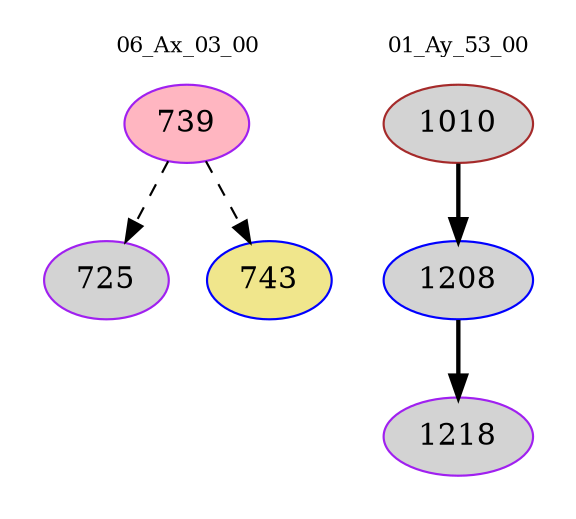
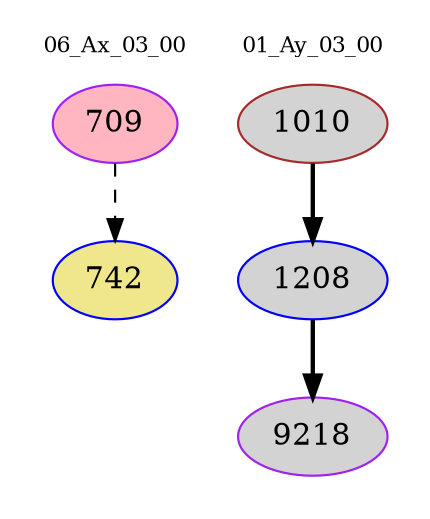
cluster "01_Ay_53_00": label "01_Ay_53_00" -> "01_Ay_03_00"
node "739": label "739" -> "709"
node "725": removed
node "743": label "743" -> "742"
node "1218": label "1218" -> "9218"
